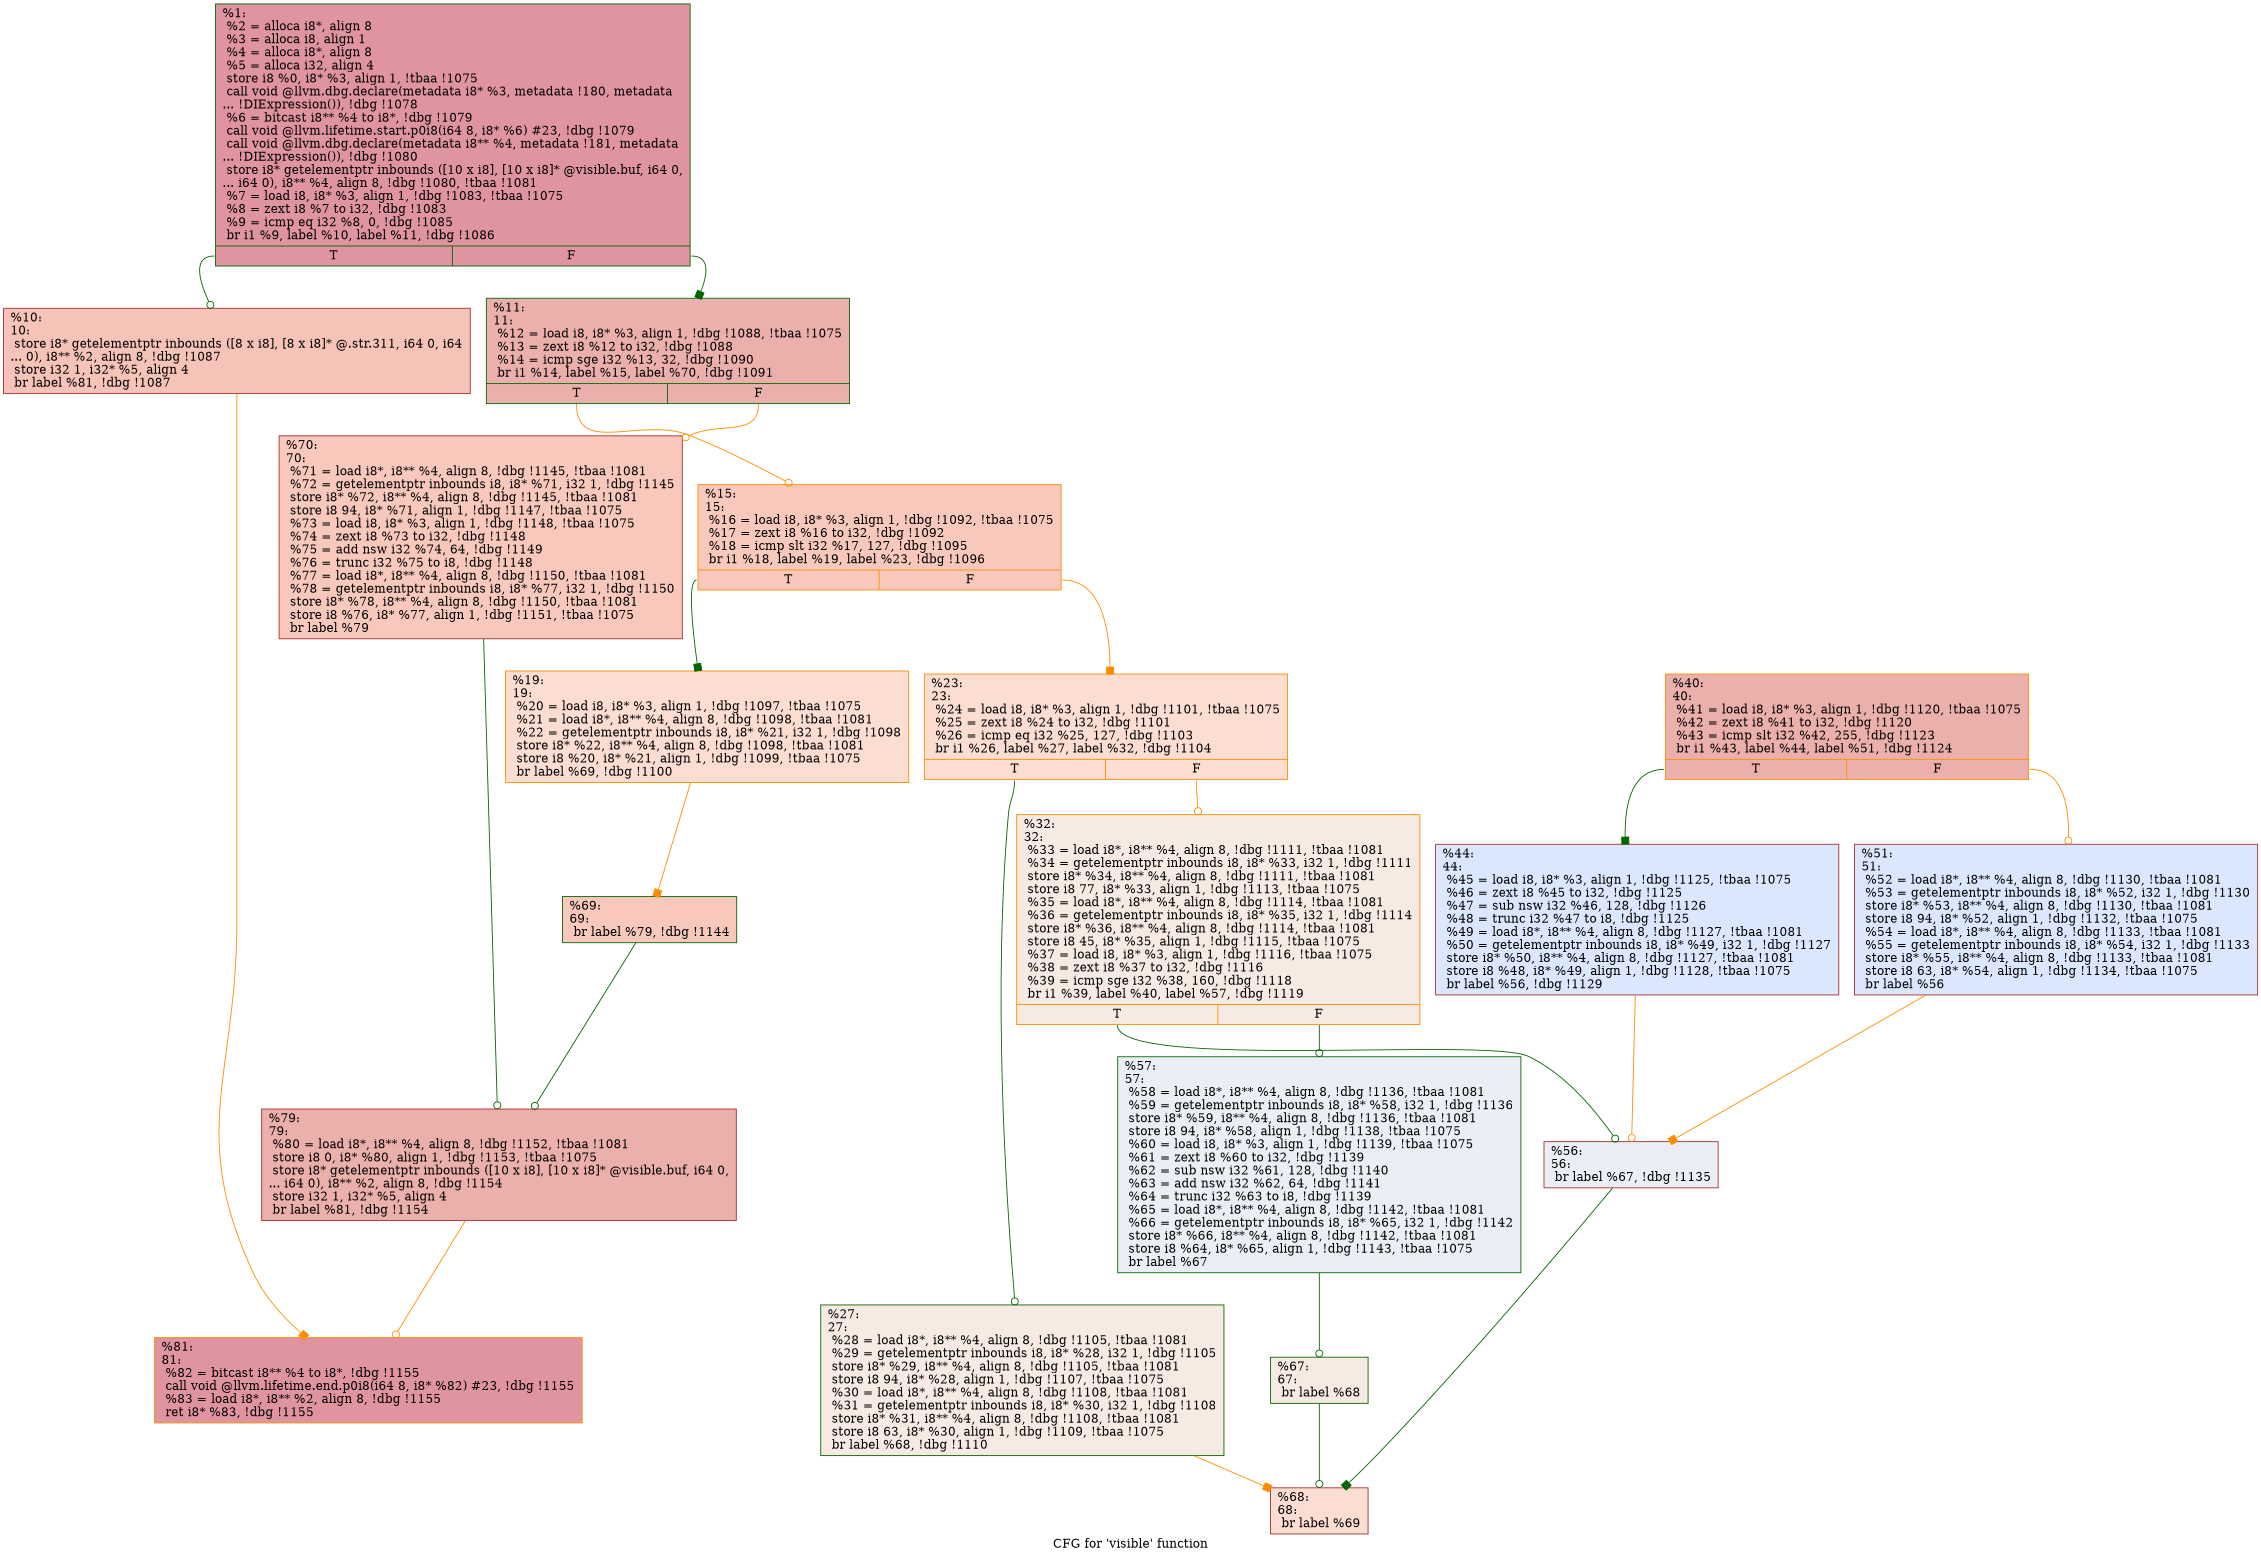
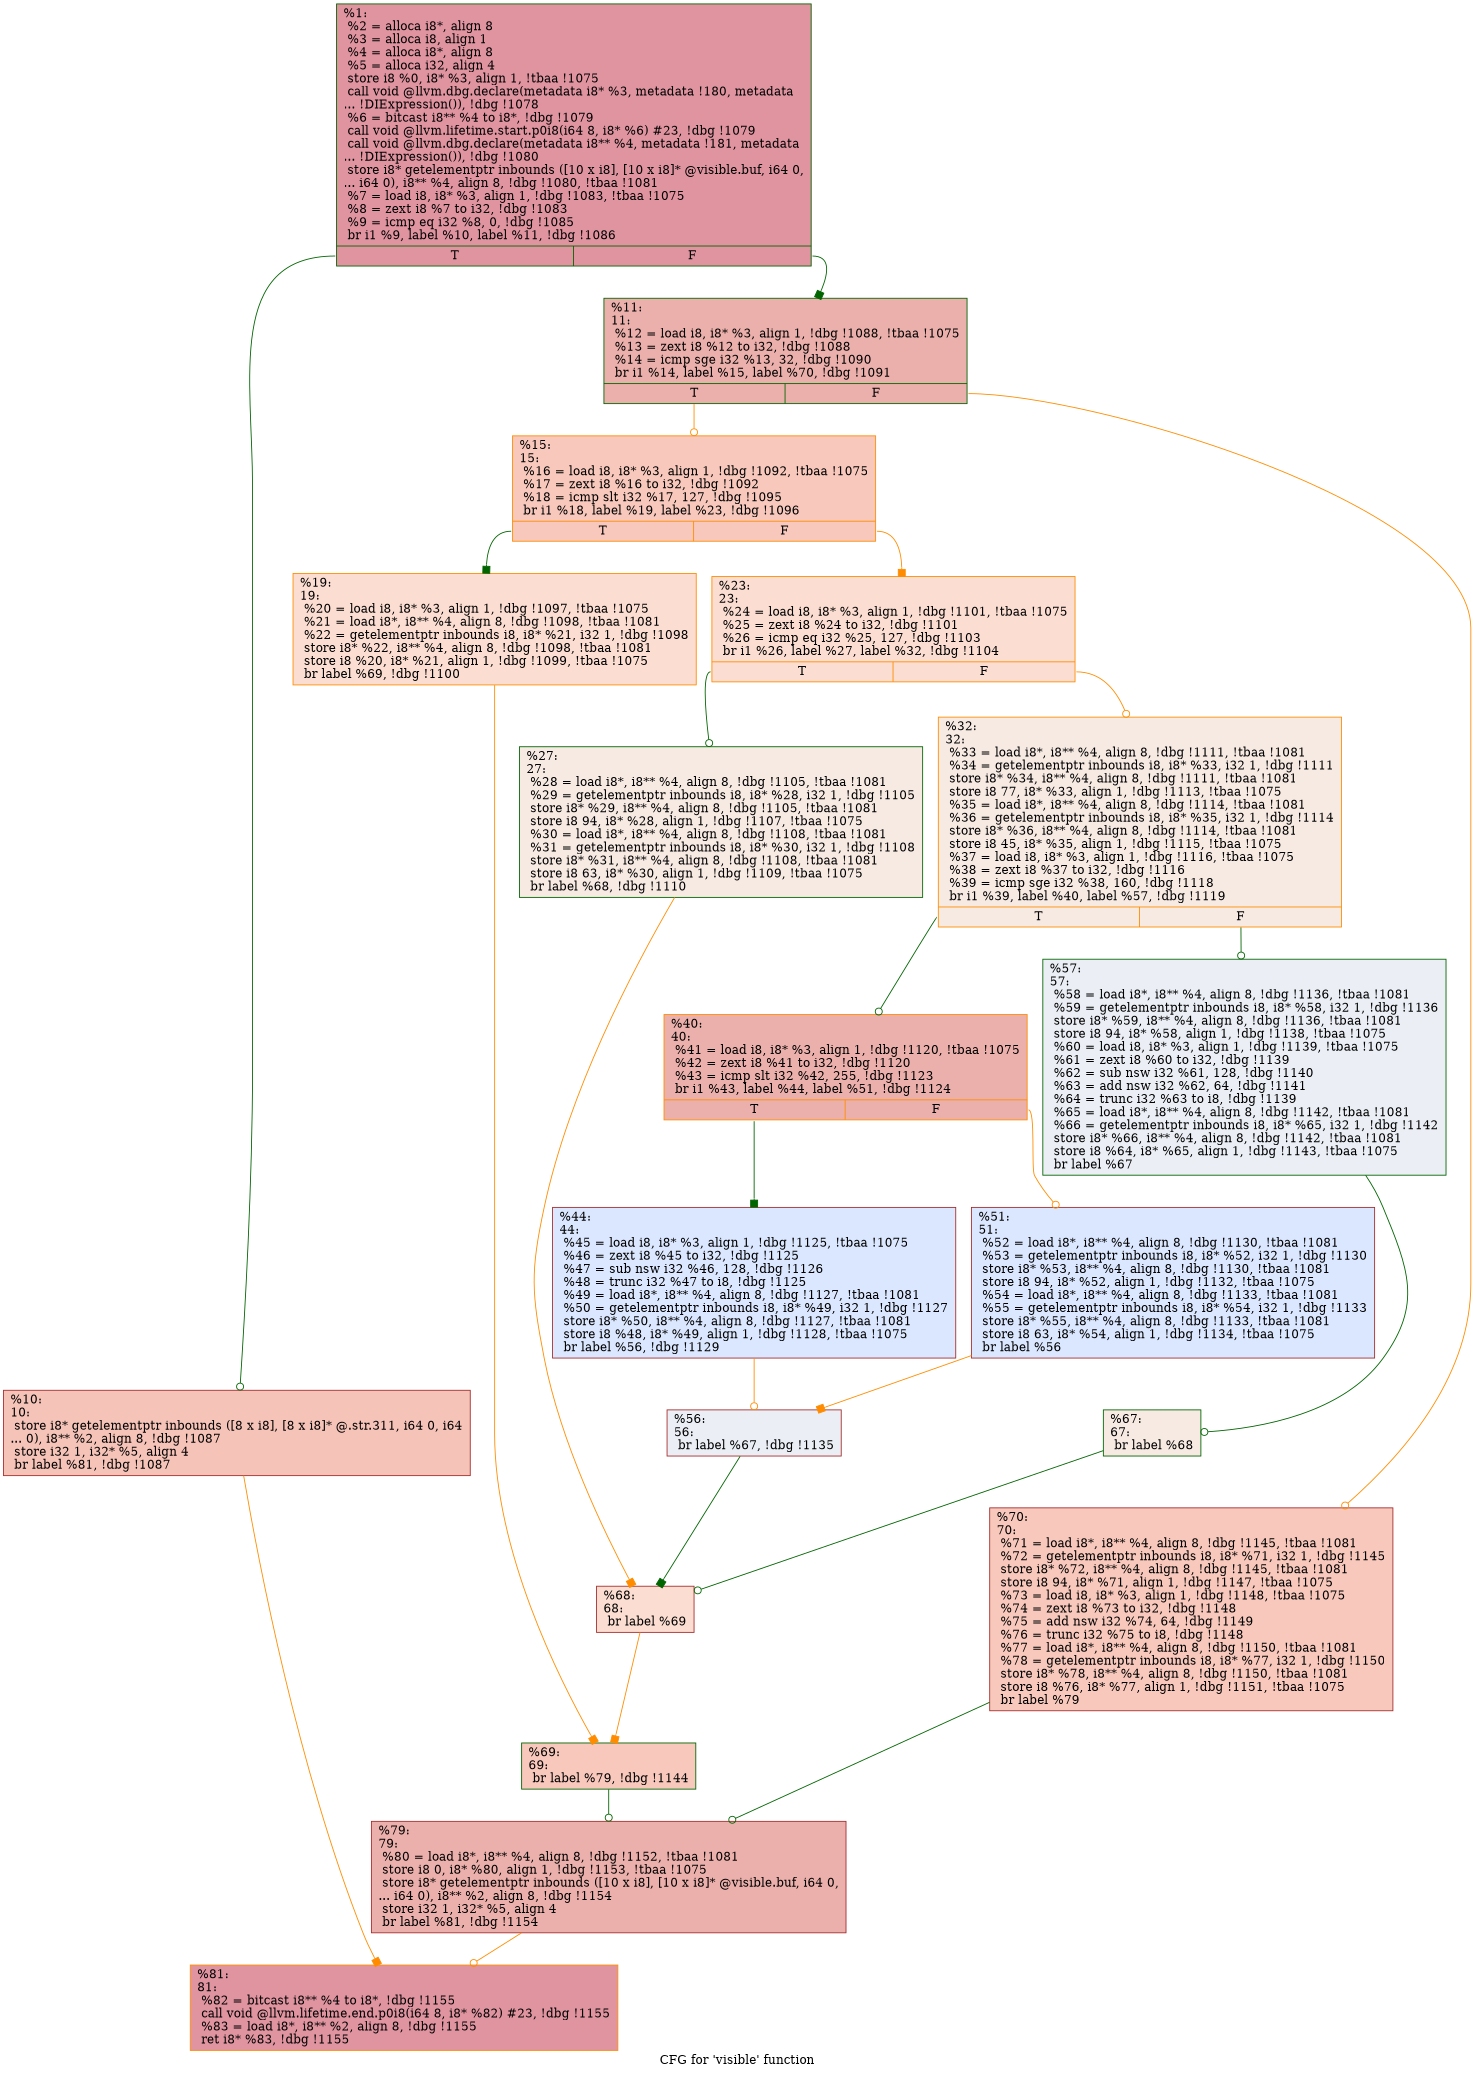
edge "%32:" -> "%56:": now "%32:" -> "%40:"
edge "%68:" -> "%69:": added
